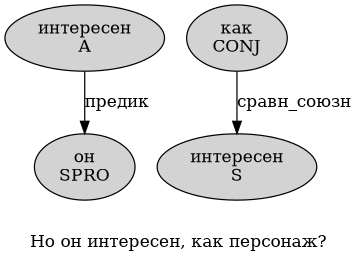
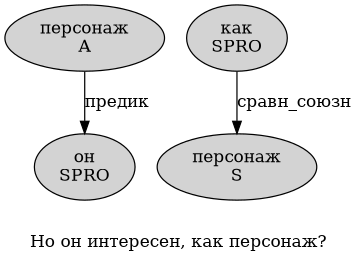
node "интересен A": label "интересен A" -> "персонаж A"
node "как CONJ": label "как CONJ" -> "как SPRO"
node "интересен S": label "интересен S" -> "персонаж S"
